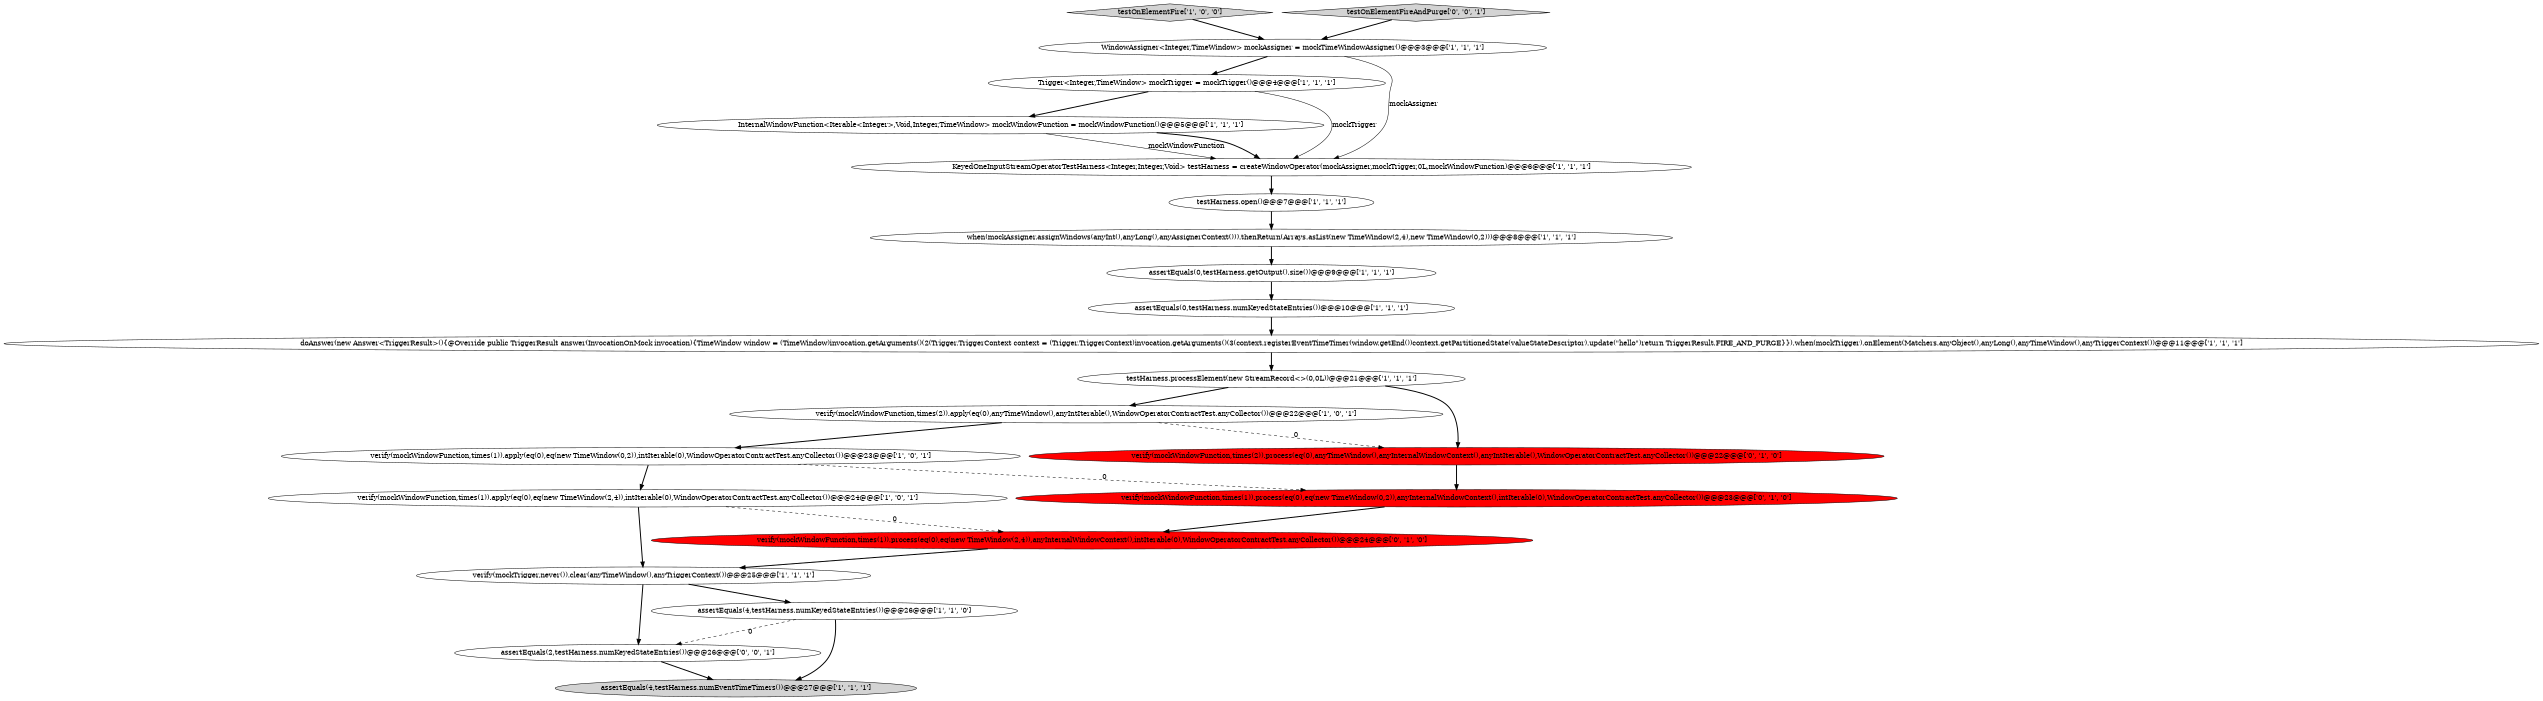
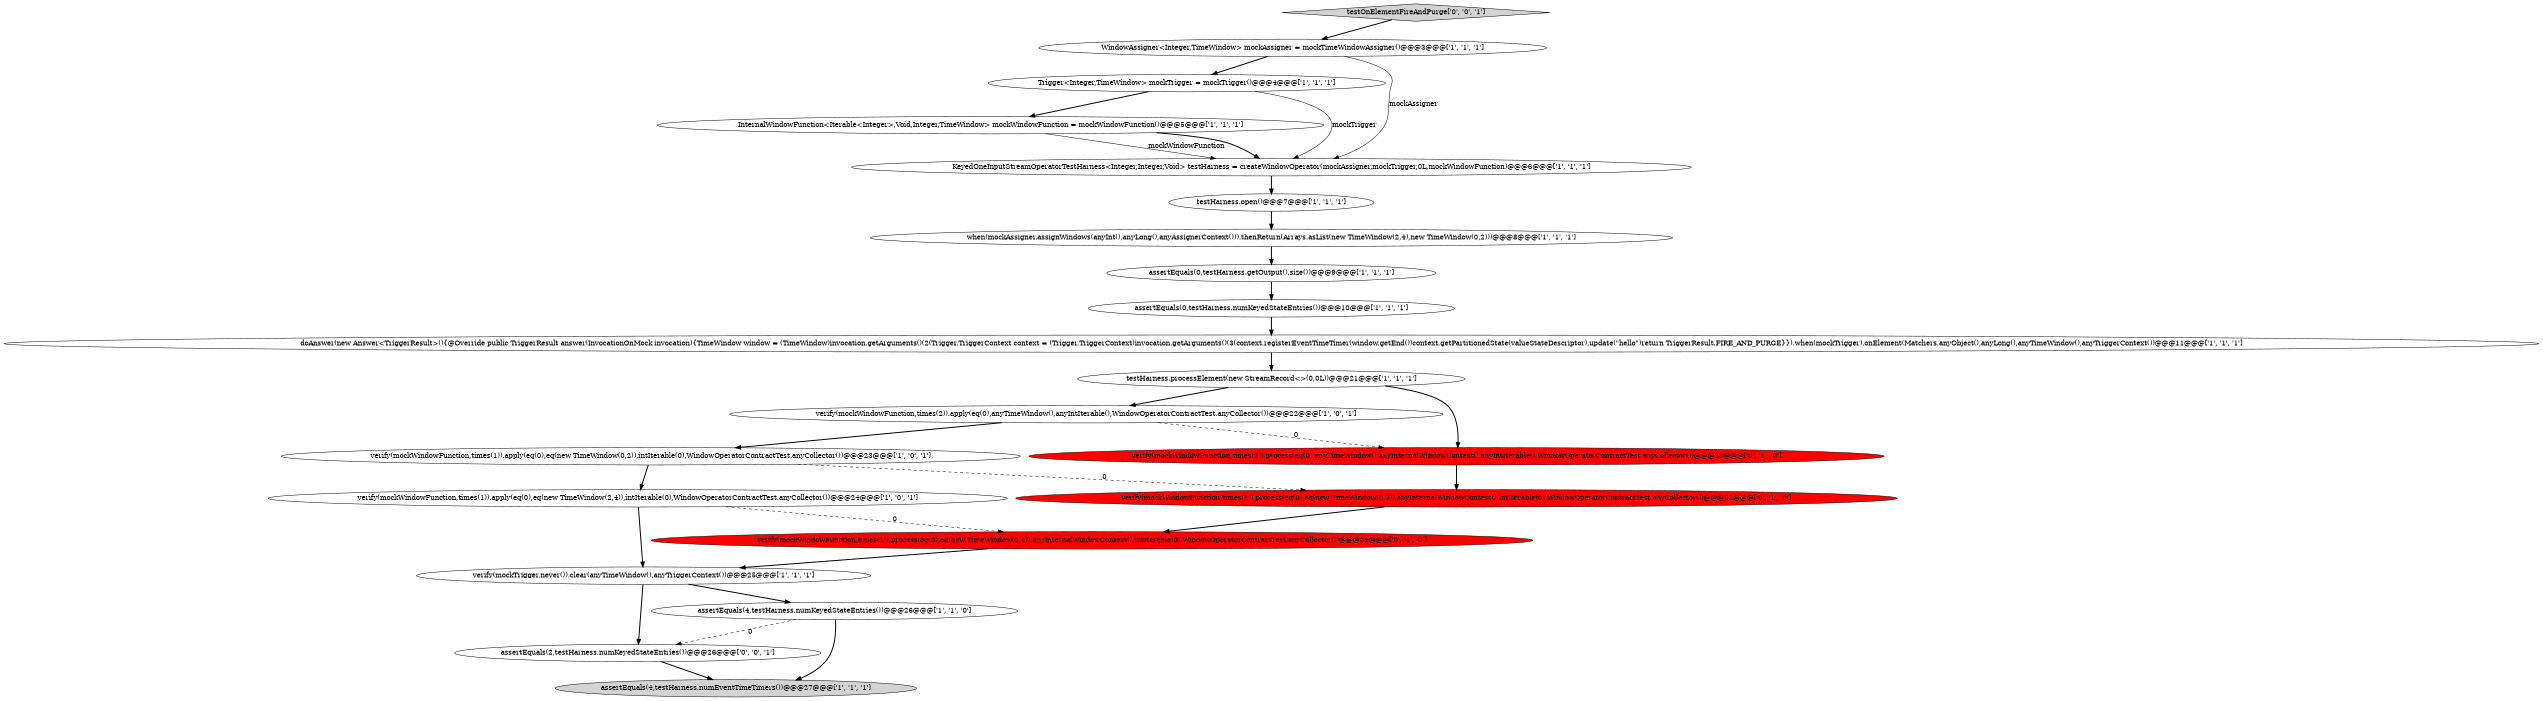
node "testOnElementFire['1', '0', '0']": removed
